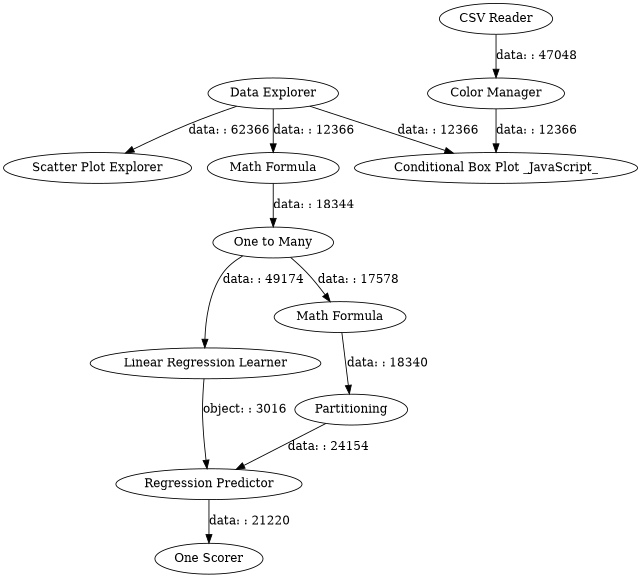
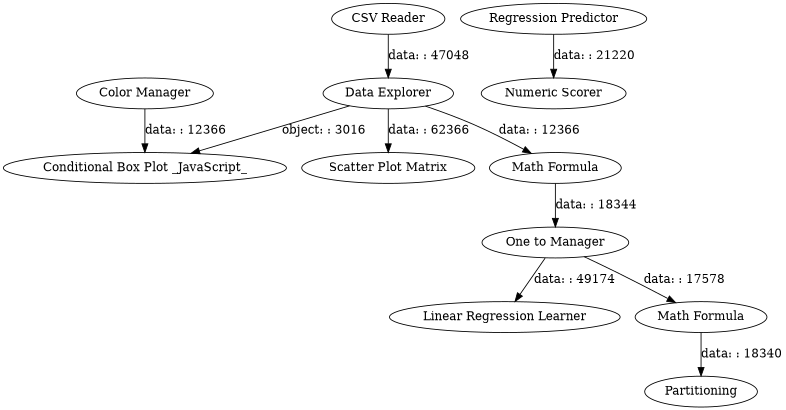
edge "CSV Reader" -> "Color Manager": now "CSV Reader" -> "Data Explorer"
edge "Data Explorer" -> "Conditional Box Plot _JavaScript_": label "data: : 12366" -> "object: : 3016"
node "Scatter Plot Explorer": label "Scatter Plot Explorer" -> "Scatter Plot Matrix"
node "One to Many": label "One to Many" -> "One to Manager"
edge "Linear Regression Learner" -> "Regression Predictor": removed, label "object: : 3016"
edge "Partitioning" -> "Regression Predictor": removed, label "data: : 24154"
node "One Scorer": label "One Scorer" -> "Numeric Scorer"
